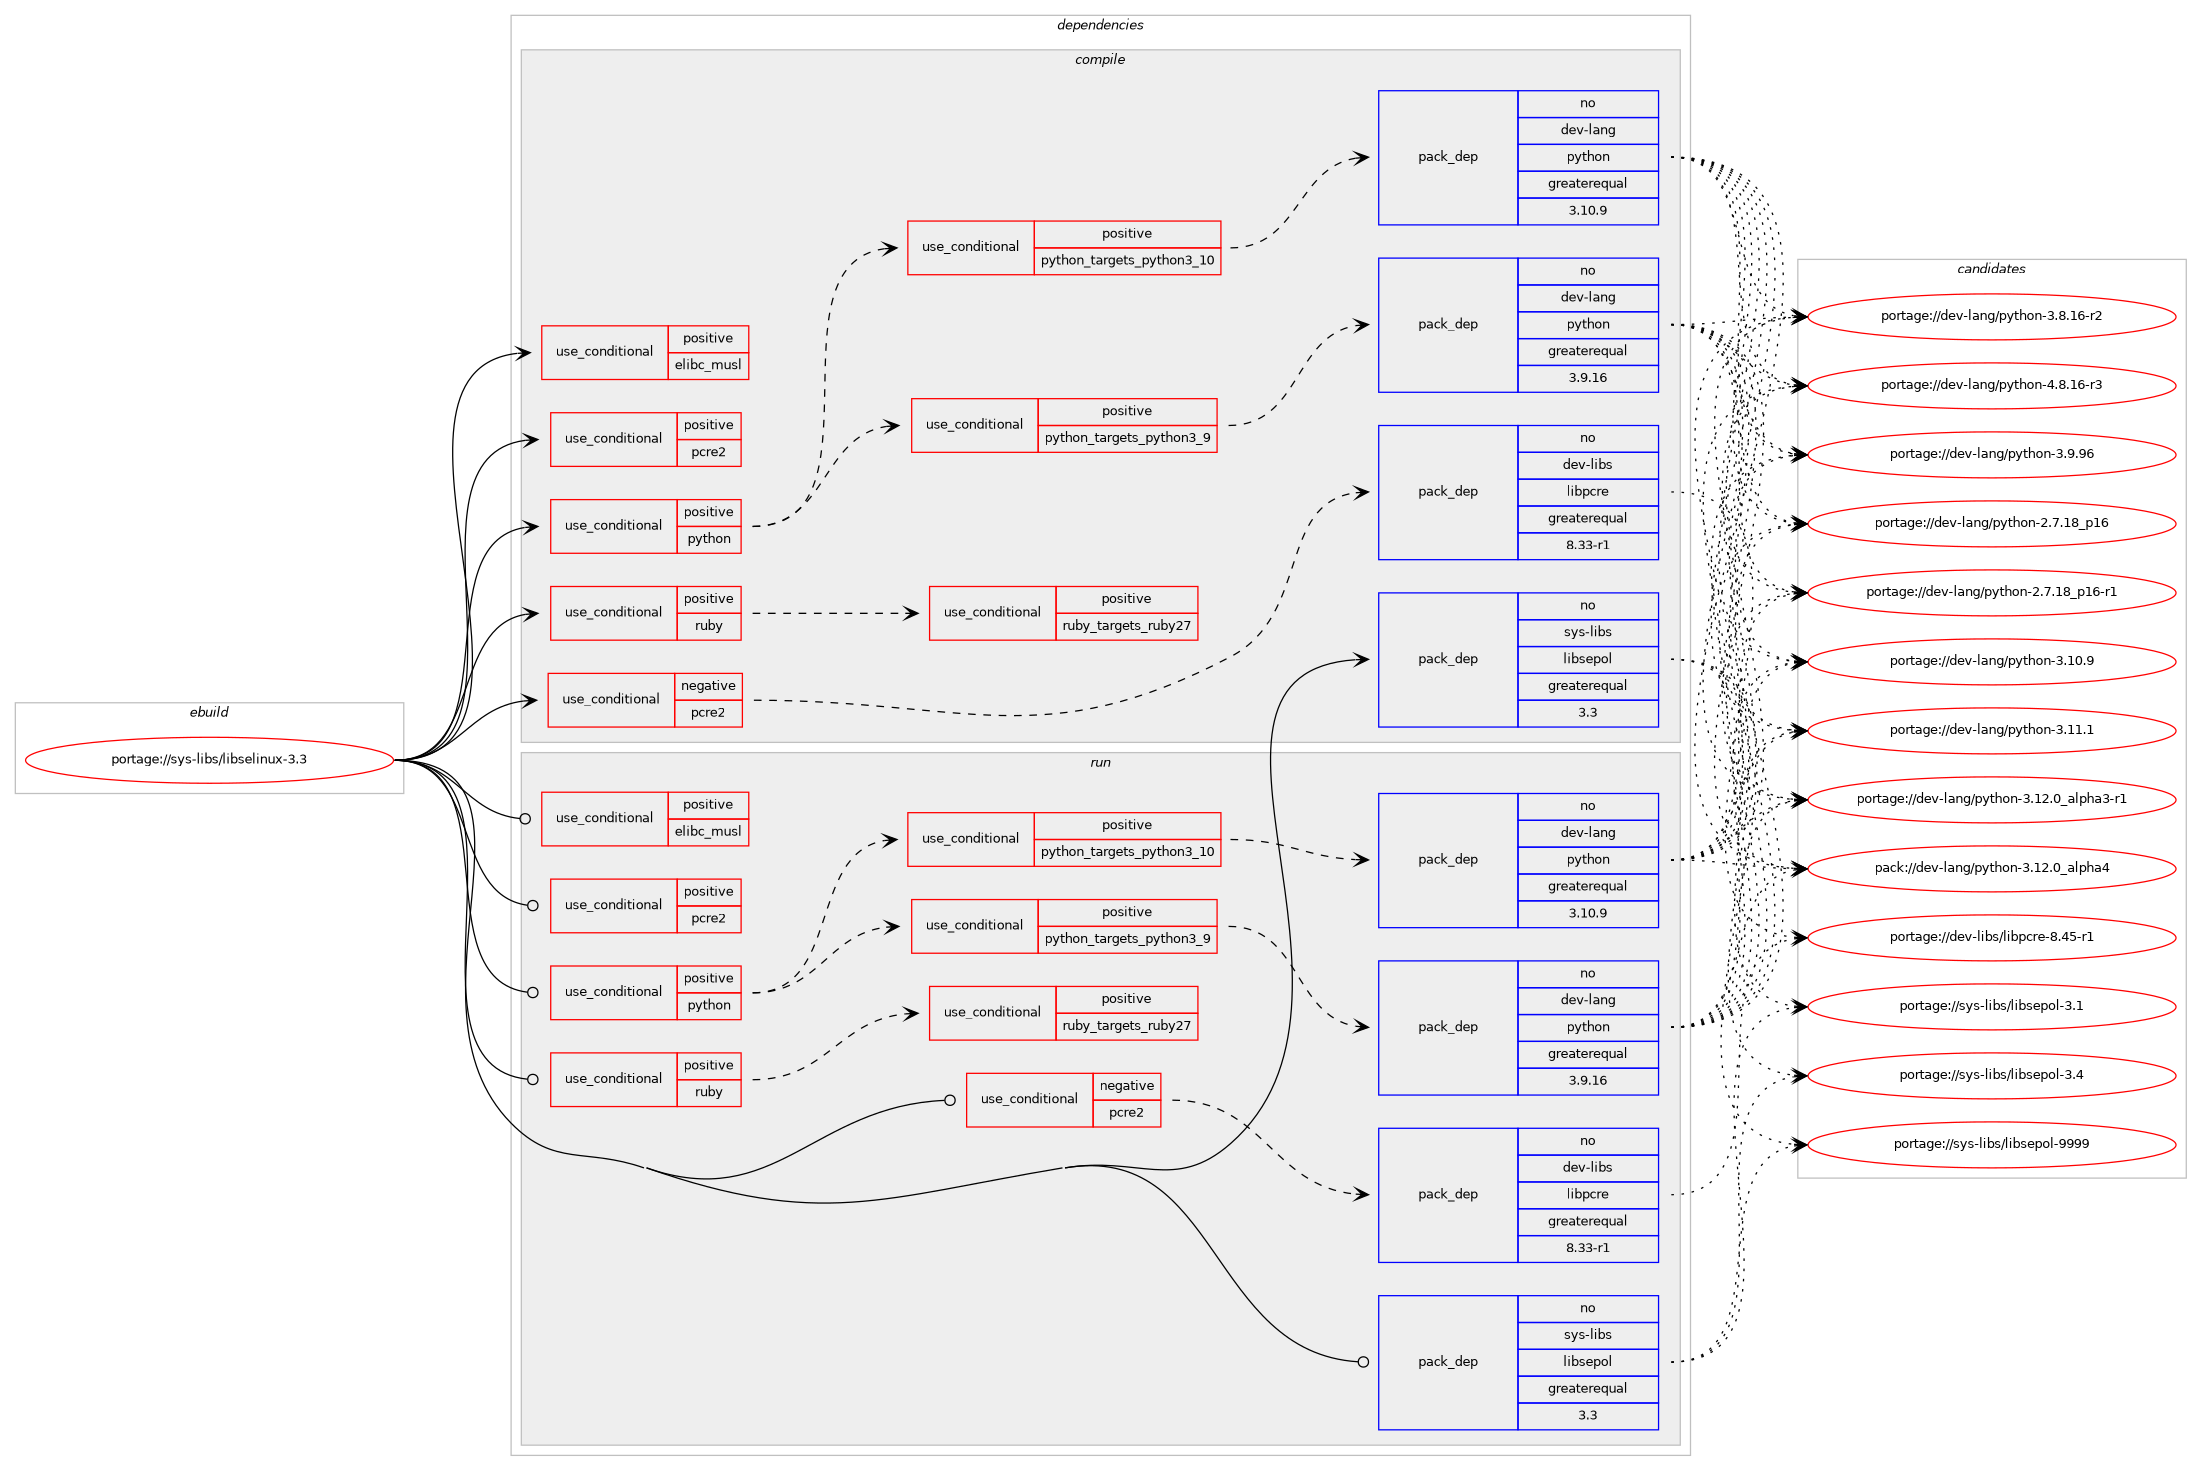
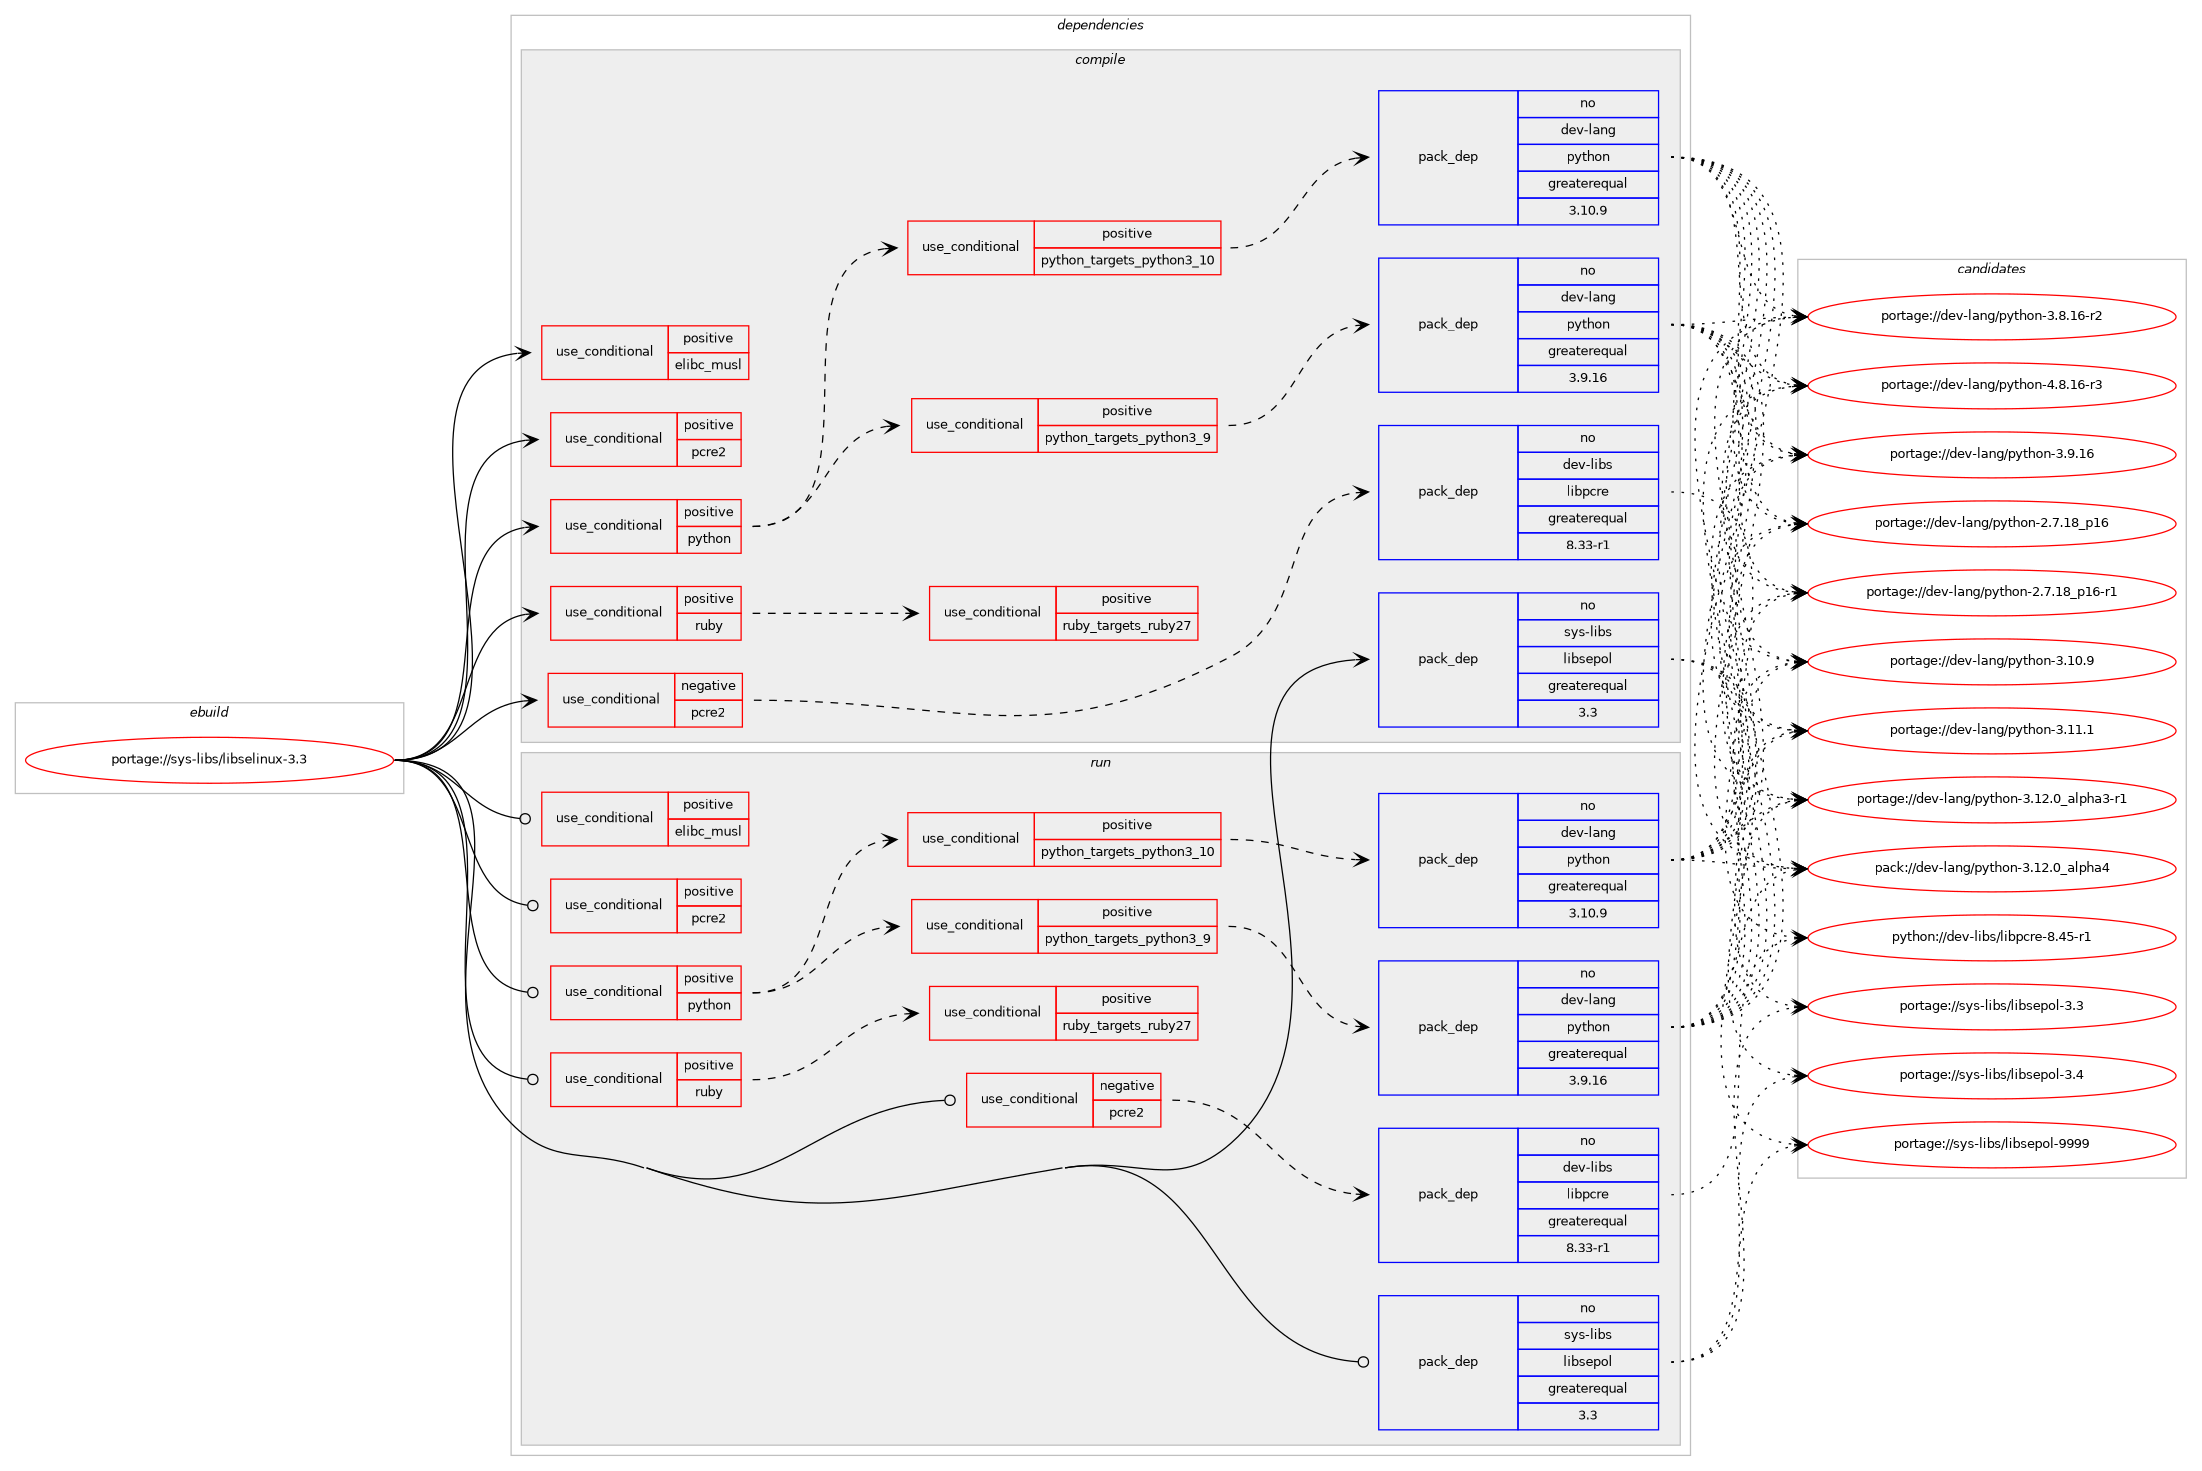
node "portage://dev-lang/python-3.9.96": label "portage://dev-lang/python-3.9.96" -> "portage://dev-lang/python-3.9.16"
node "portage://dev-libs/libpcre-8.45-r1": label "portage://dev-libs/libpcre-8.45-r1" -> "python://dev-libs/libpcre-8.45-r1"
node "portage://sys-libs/libsepol-3.1": label "portage://sys-libs/libsepol-3.1" -> "portage://sys-libs/libsepol-3.3"
